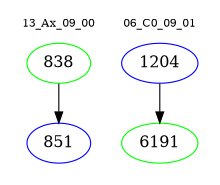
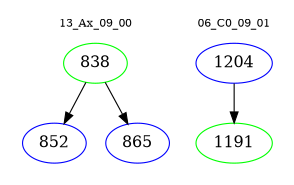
node "851": label "851" -> "852"
node "865": added
node "6191": label "6191" -> "1191"
